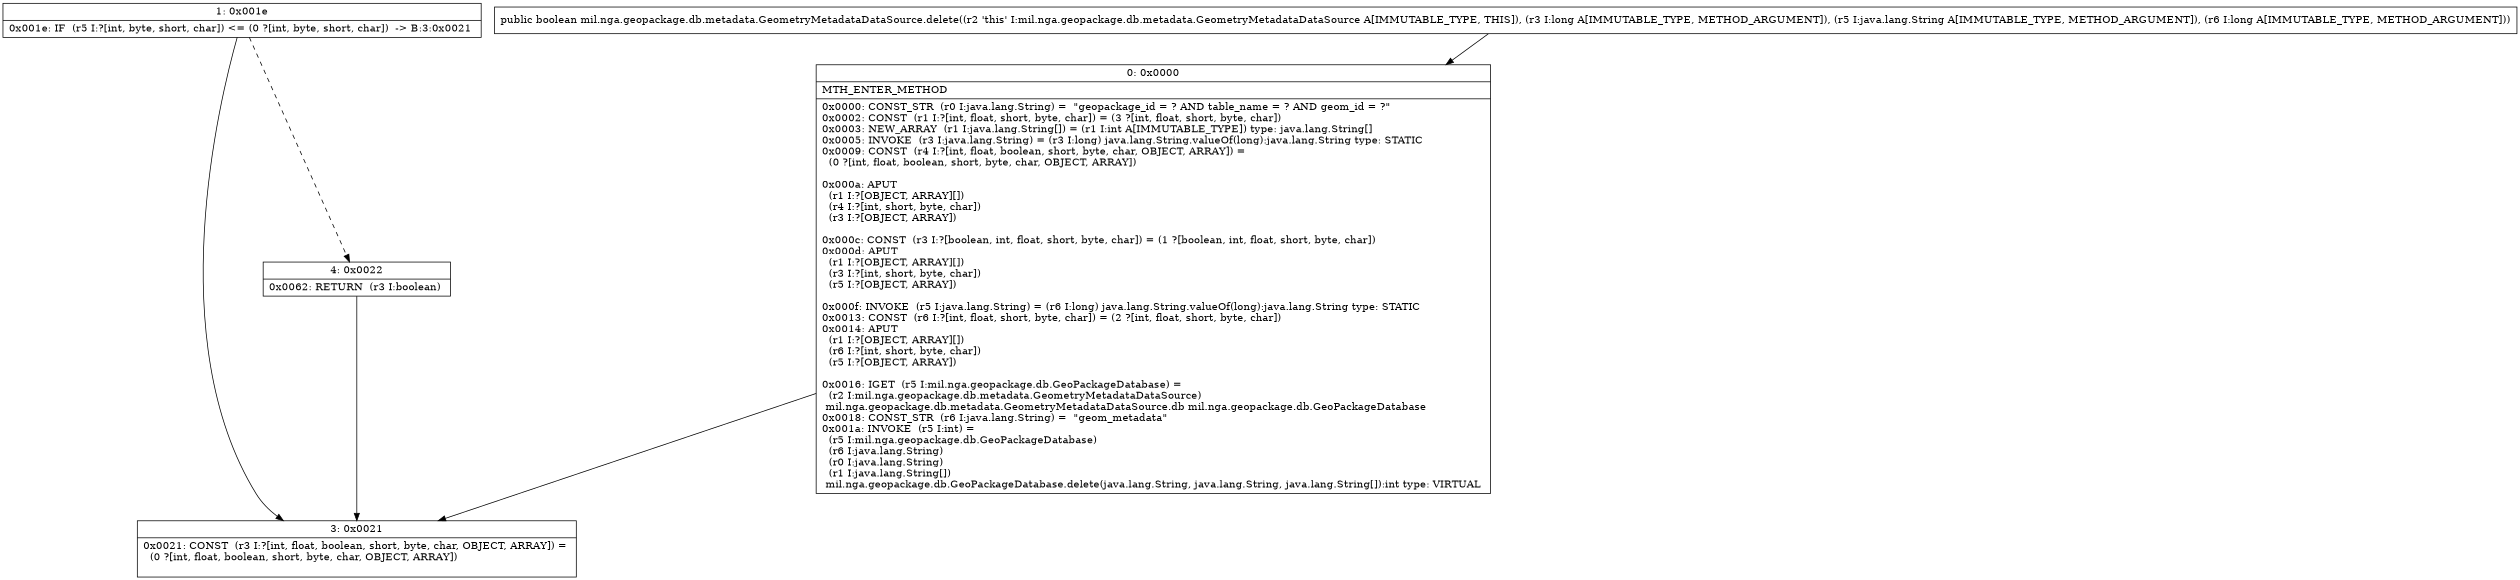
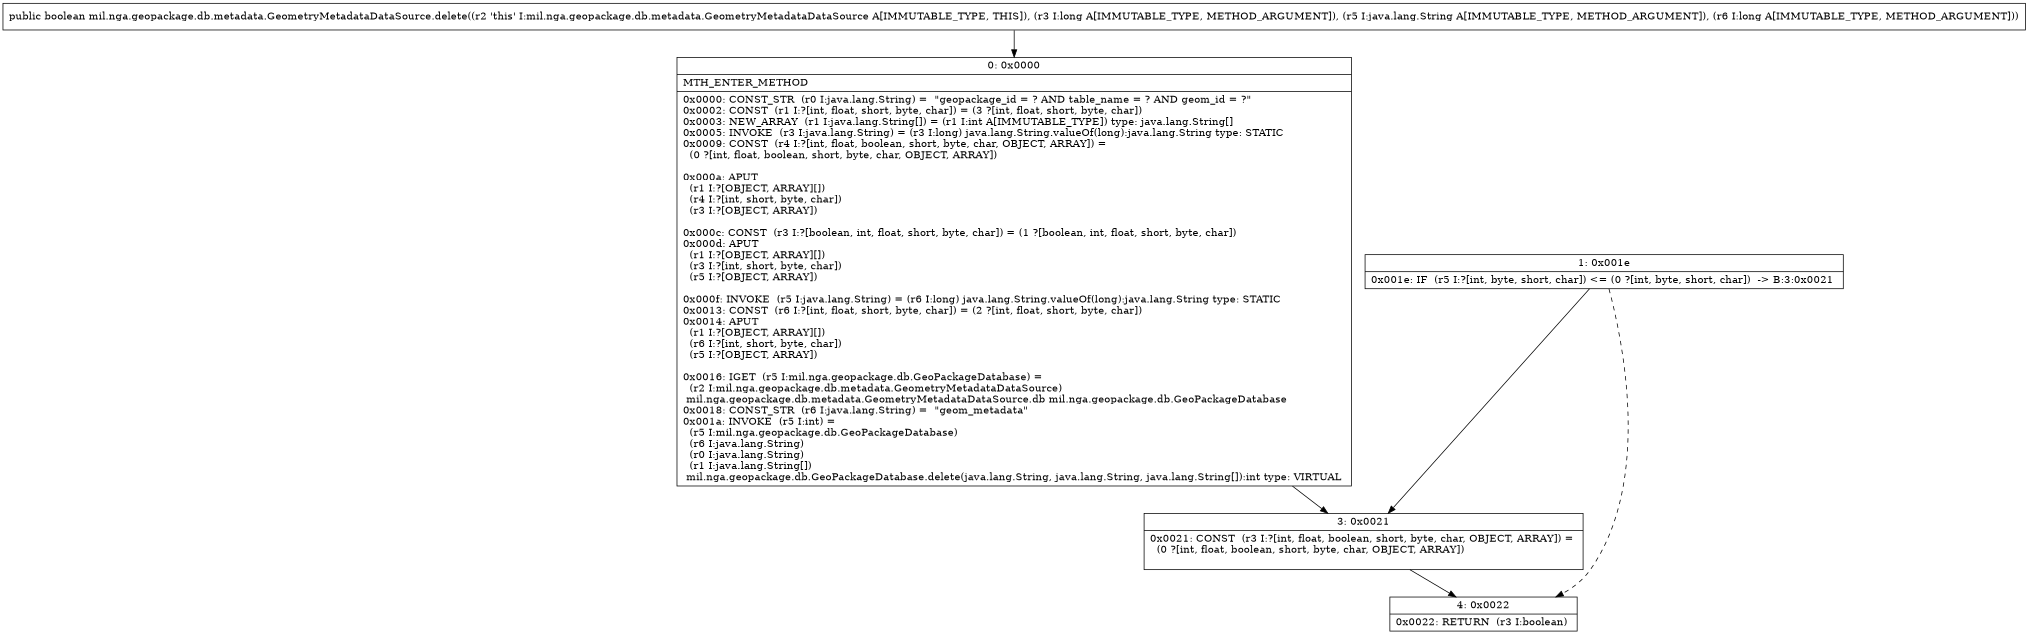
node "4: 0x0022": text "0x0062: RETURN  (r3 I:boolean)" -> "0x0022: RETURN  (r3 I:boolean)"
edge "4: 0x0022" -> "3: 0x0021": reversed
